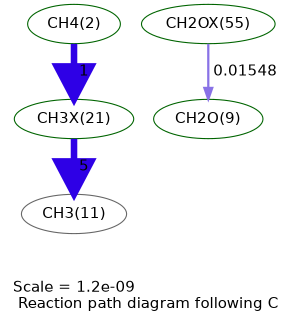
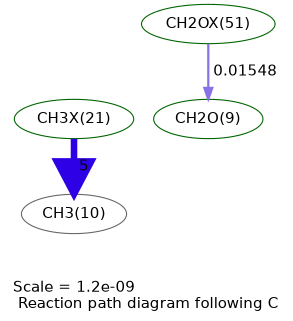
node "CH4(2)": removed
node "CH2OX(55)": label "CH2OX(55)" -> "CH2OX(51)"
node "CH3(11)": label "CH3(11)" -> "CH3(10)"
